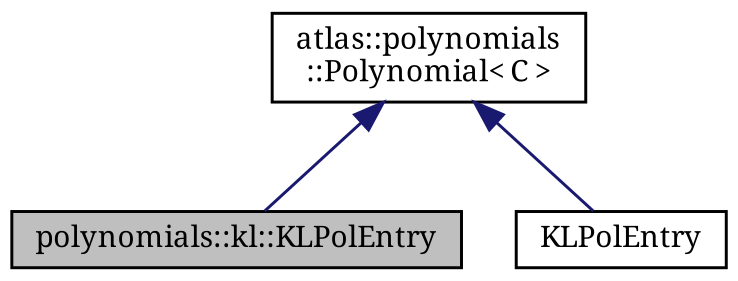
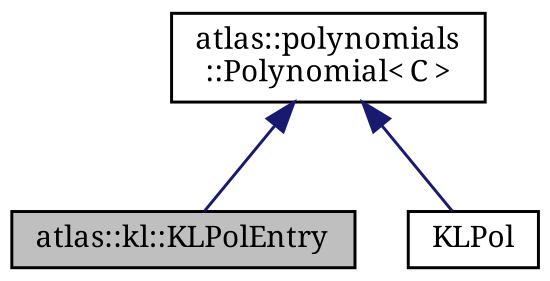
node "polynomials::kl::KLPolEntry": label "polynomials::kl::KLPolEntry" -> "atlas::kl::KLPolEntry"
node "KLPolEntry": label "KLPolEntry" -> "KLPol"
